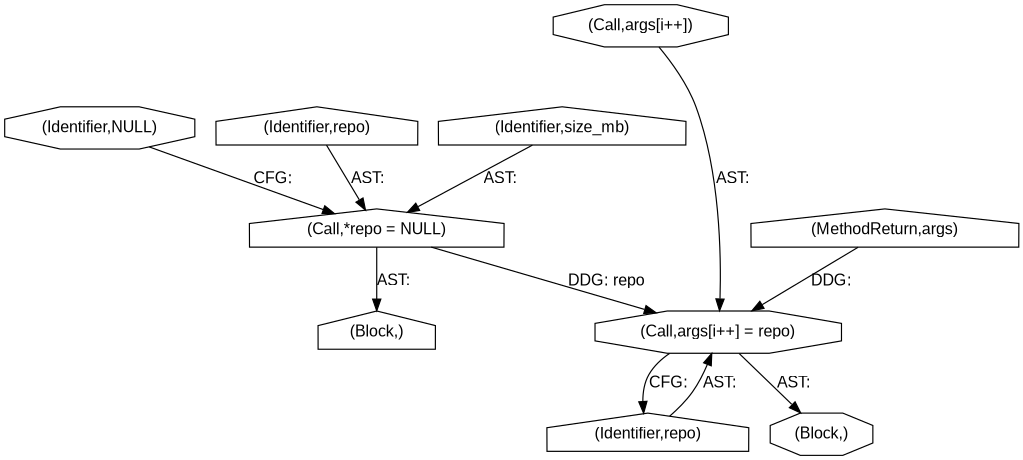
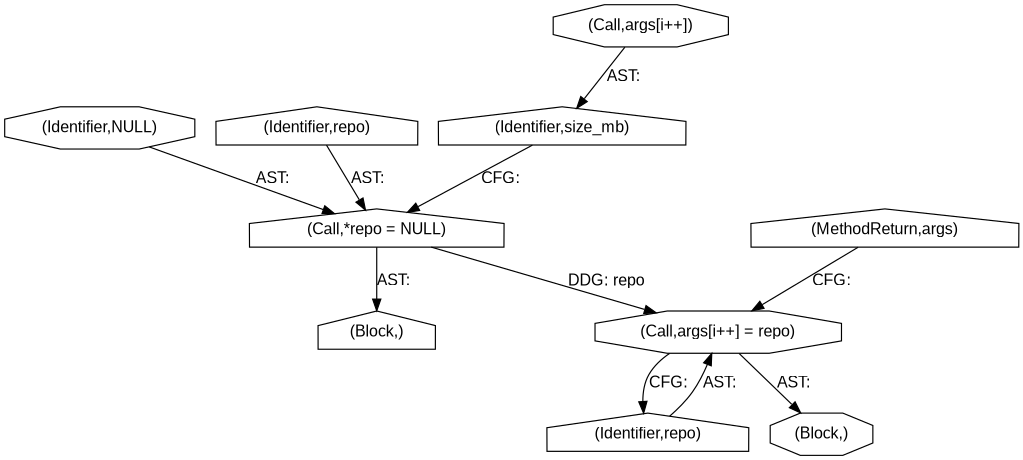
edge "(Call,args[i++])" -> "(Call,args[i++] = repo)": now "(Call,args[i++])" -> "(Identifier,size_mb)"
edge "(Identifier,NULL)" -> "(Call,*repo = NULL)": label "CFG: " -> "AST: "
edge "(Identifier,size_mb)" -> "(Call,*repo = NULL)": label "AST: " -> "CFG: "
edge "(MethodReturn,args)" -> "(Call,args[i++] = repo)": label "DDG: " -> "CFG: "
